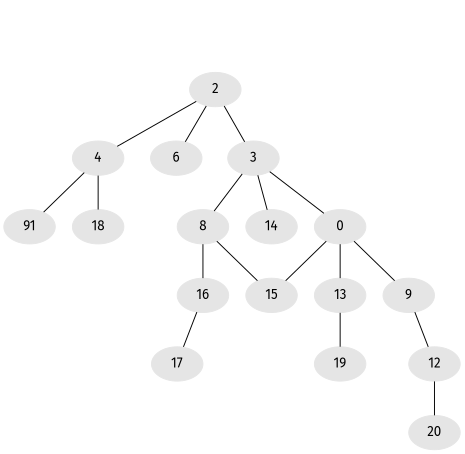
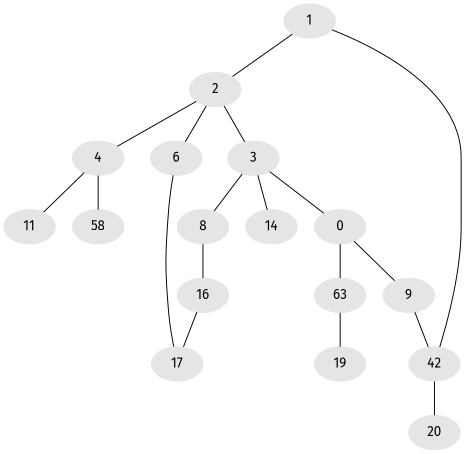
node "1": added
node "91": label "91" -> "11"
node "18": label "18" -> "58"
edge "6" -- "17": added
node "15": removed
node "13": label "13" -> "63"
node "12": label "12" -> "42"
